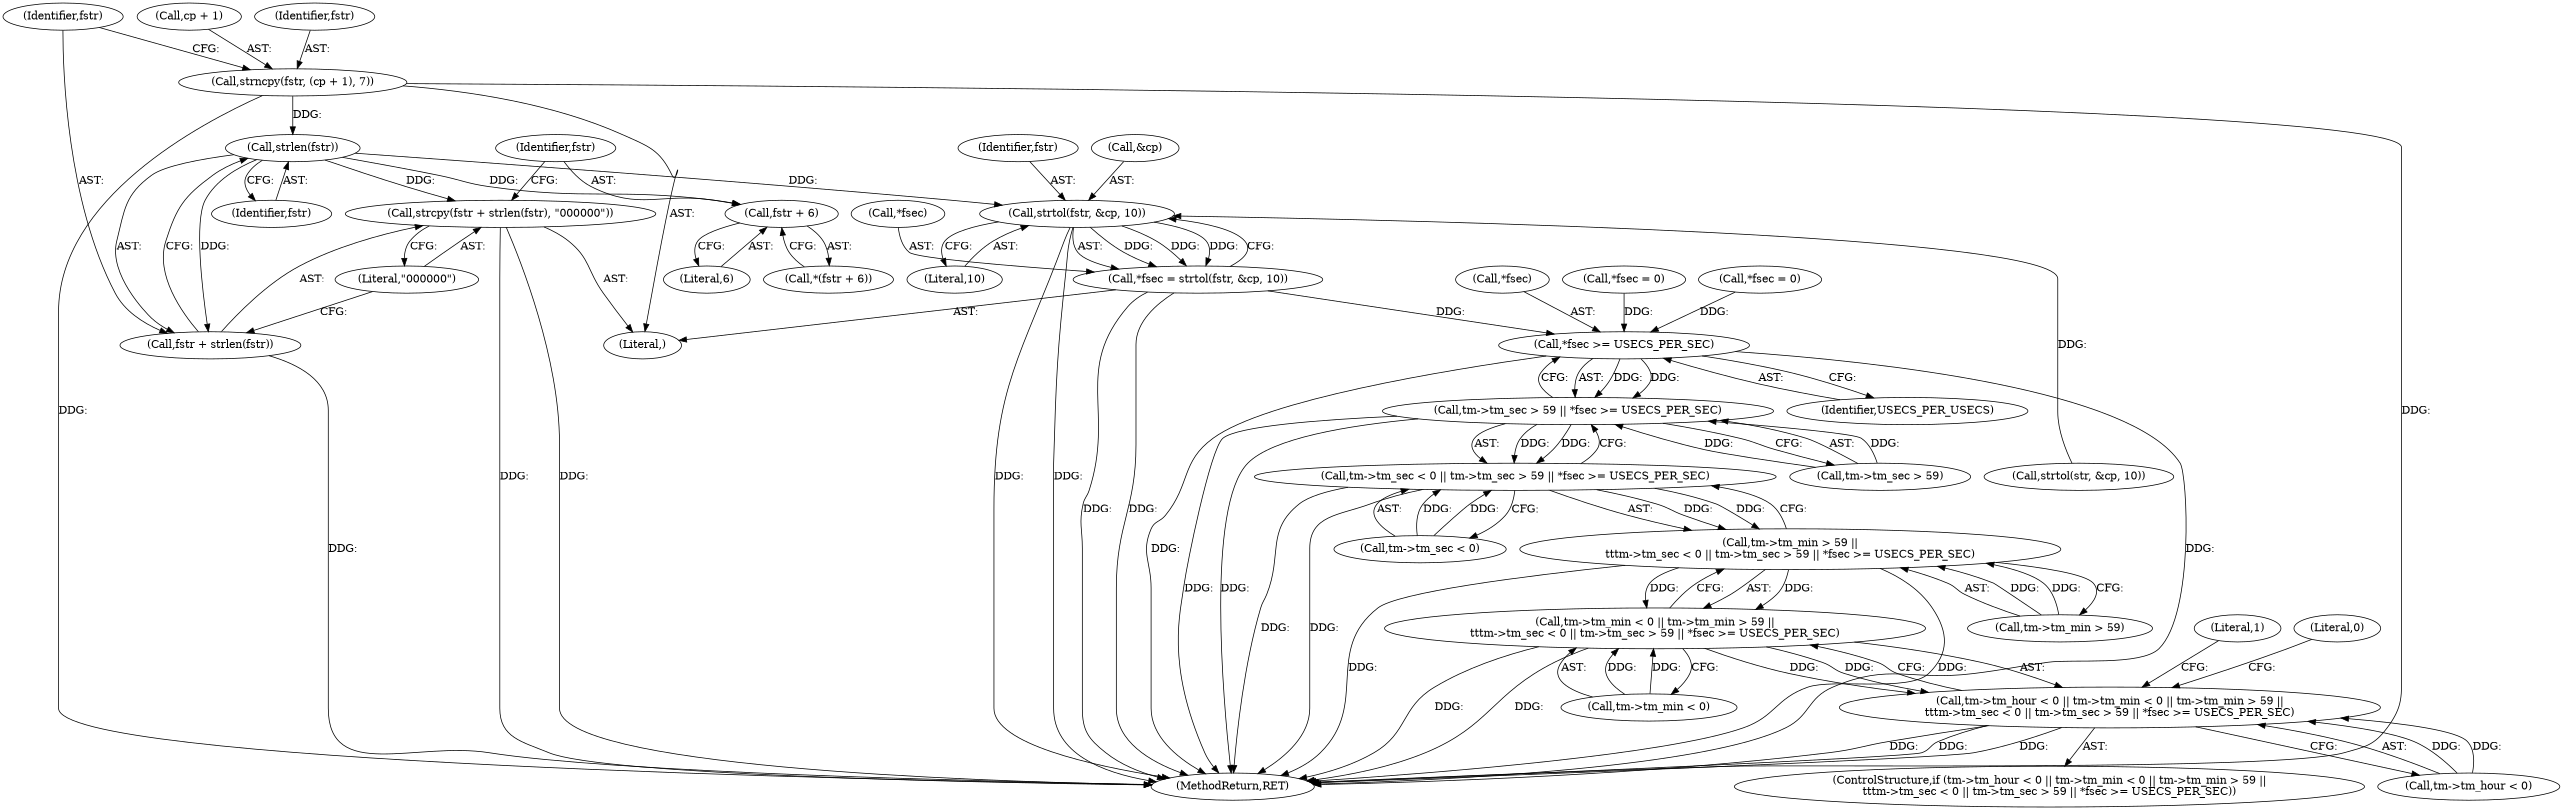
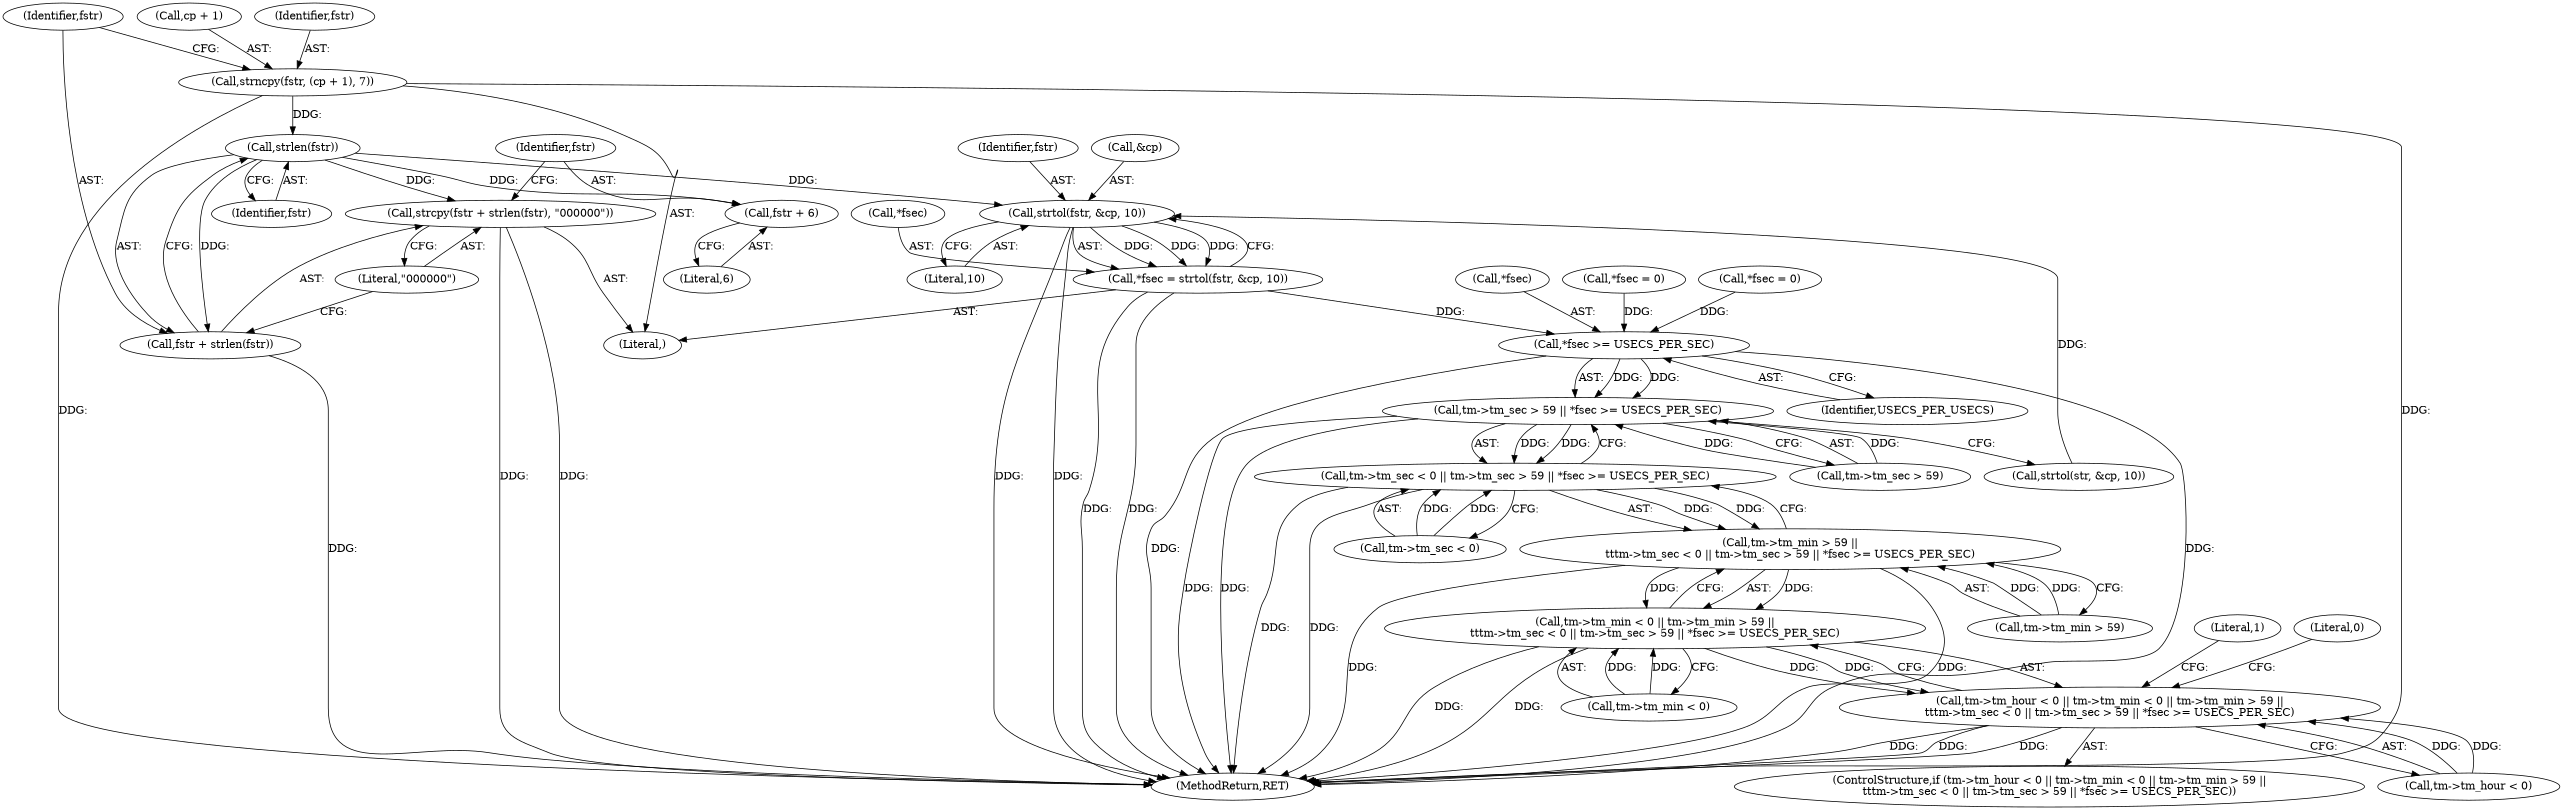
node "(Call,*(fstr + 6))": removed
edge "(Call,tm->tm_sec > 59 || *fsec >= USECS_PER_SEC)" -> "(Call,*fsec >= USECS_PER_SEC)": now "(Call,tm->tm_sec > 59 || *fsec >= USECS_PER_SEC)" -> "(Call,strtol(str, &cp, 10))"
